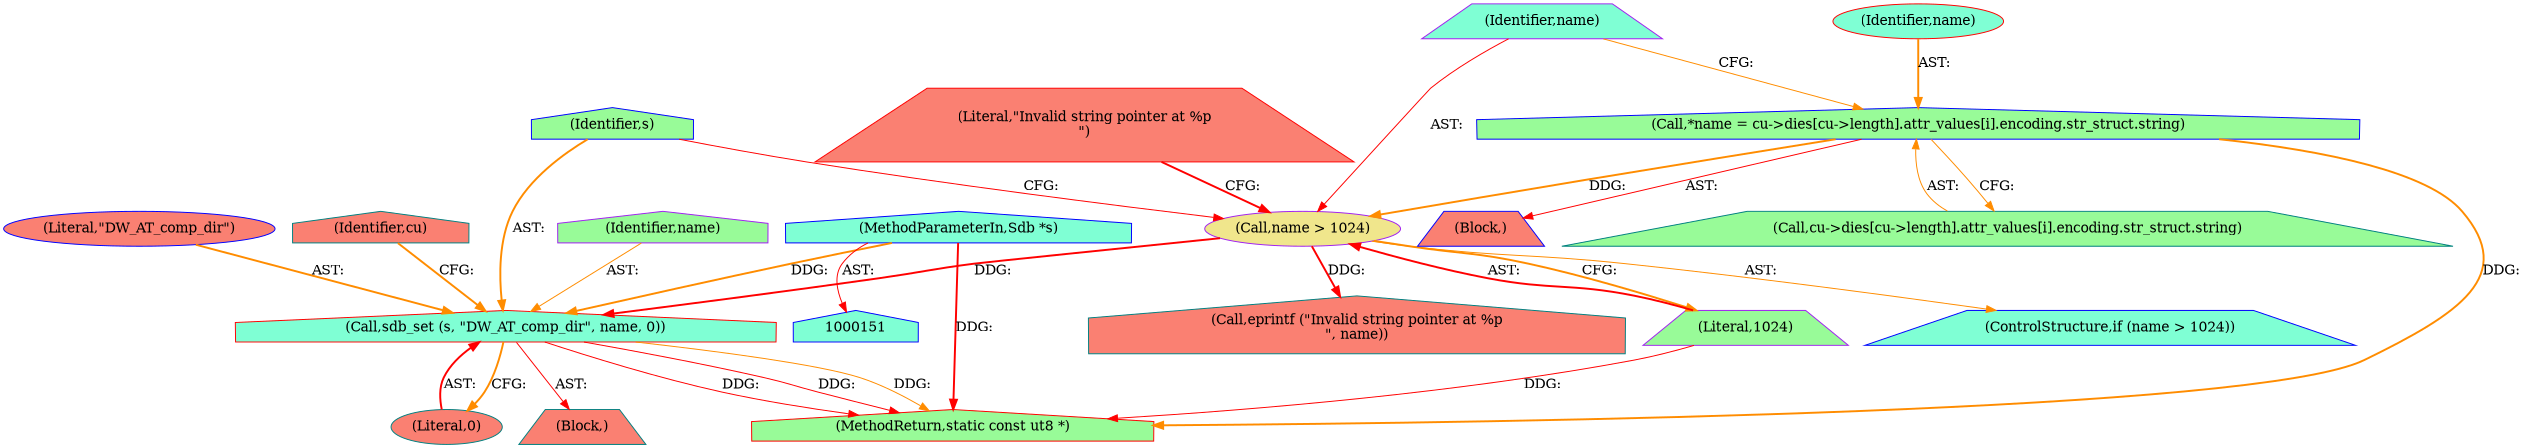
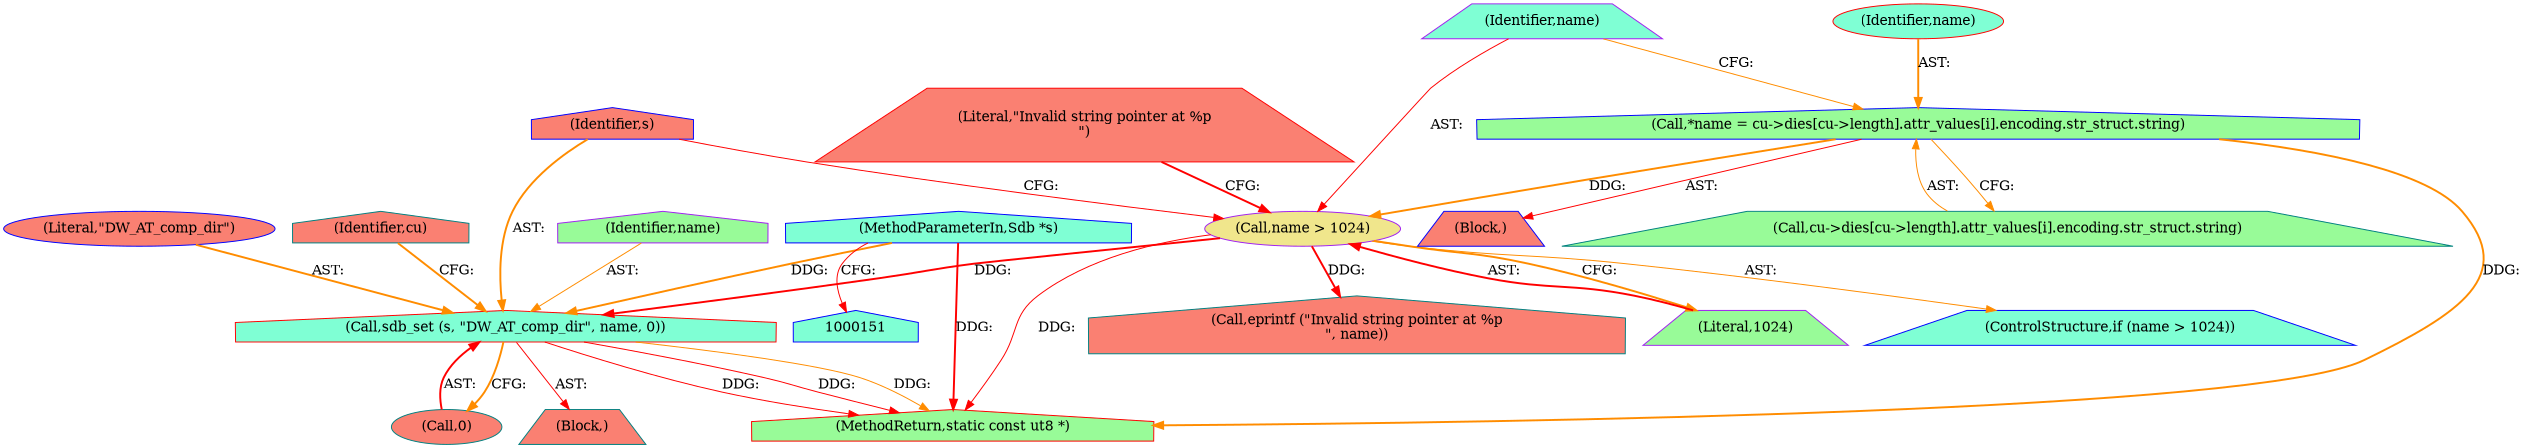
node "(Identifier,s)": fillcolor palegreen -> salmon
edge "(MethodParameterIn,Sdb *s)" -> "1000151": label "AST: " -> "CFG: "
edge "(Literal,1024)" -> "(MethodReturn,static const ut8 *)": now "(Call,name > 1024)" -> "(MethodReturn,static const ut8 *)"
node "(Literal,0)": label "(Literal,0)" -> "(Call,0)"
